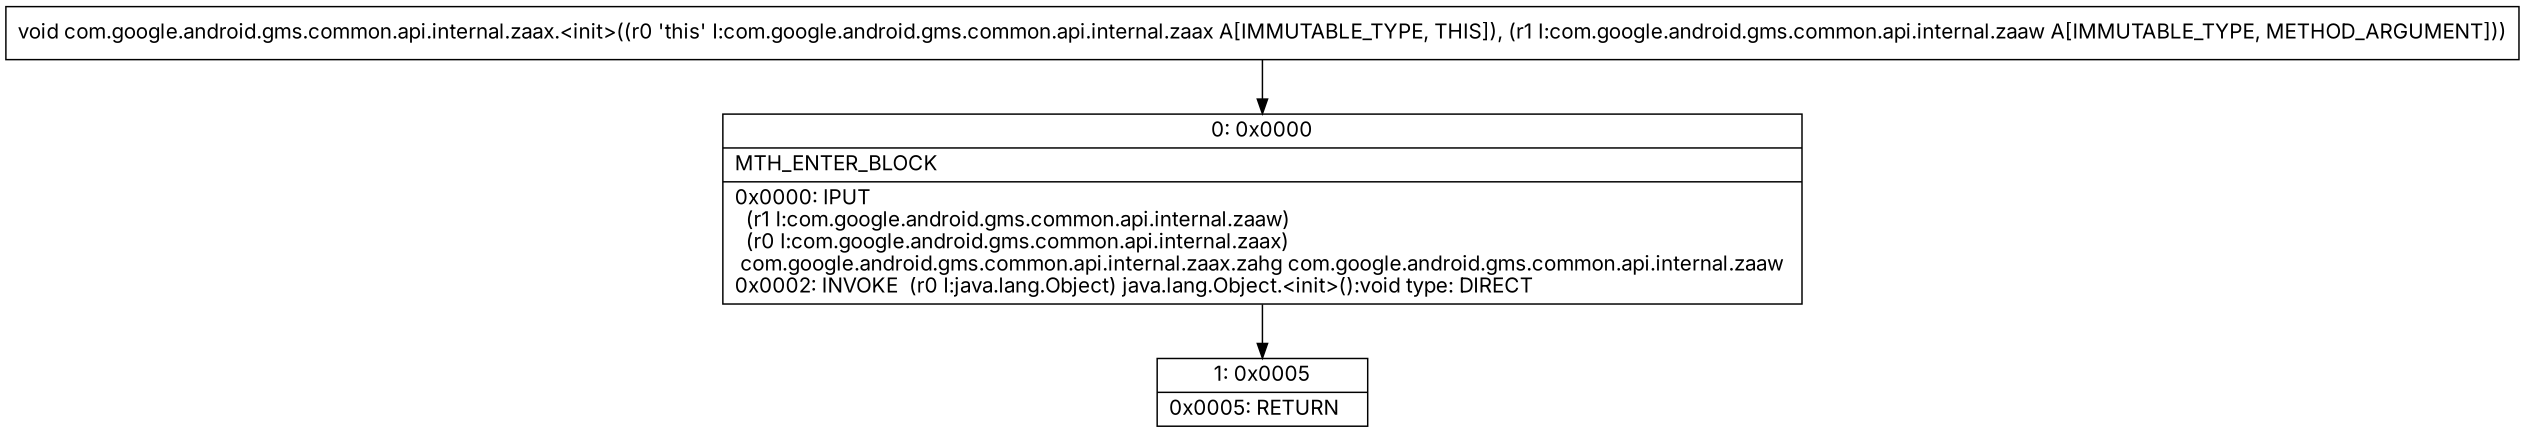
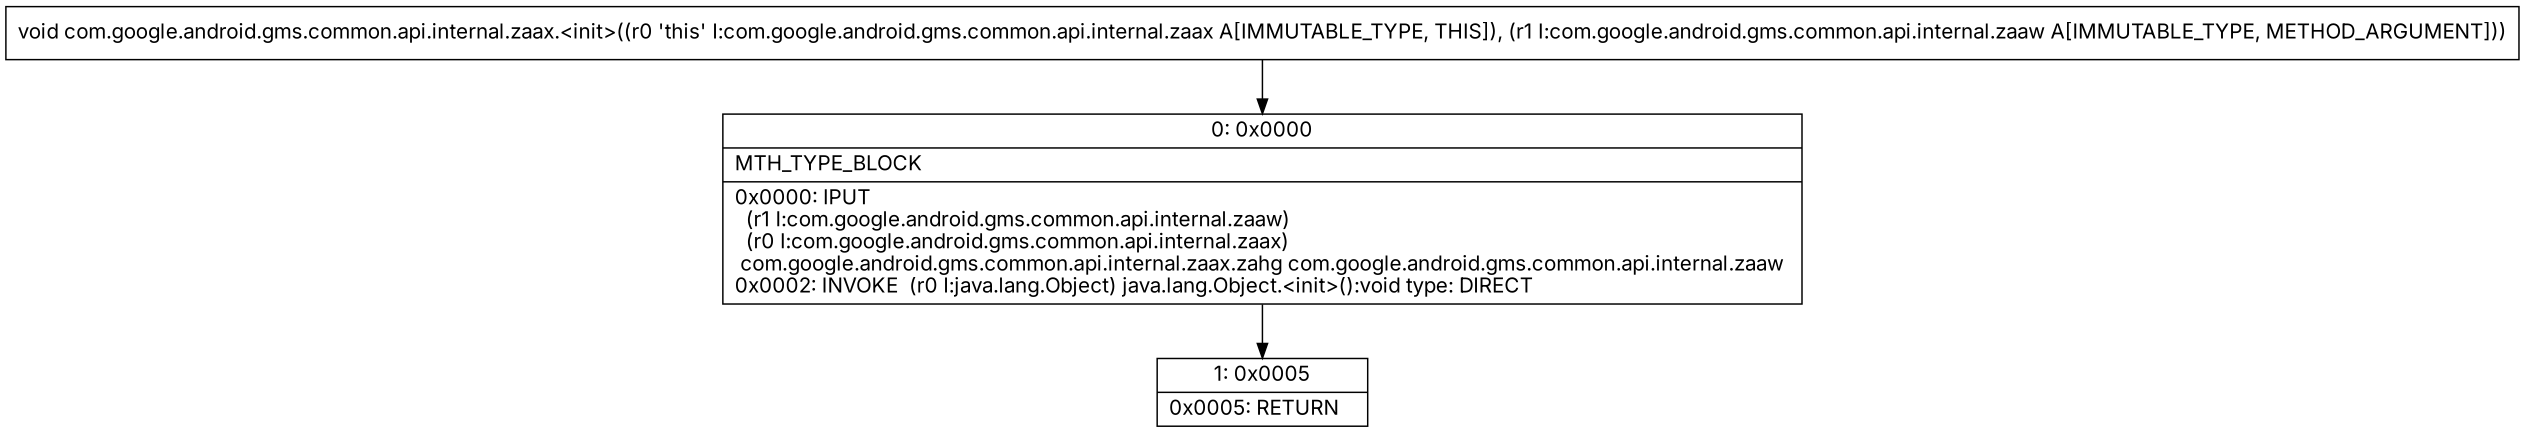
node "0: 0x0000": text "MTH_ENTER_BLOCK" -> "MTH_TYPE_BLOCK"
